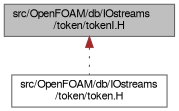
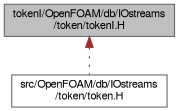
node "src/OpenFOAM/db/IOstreams /token/tokenI.H": label "src/OpenFOAM/db/IOstreams /token/tokenI.H" -> "tokenI/OpenFOAM/db/IOstreams /token/tokenI.H"
